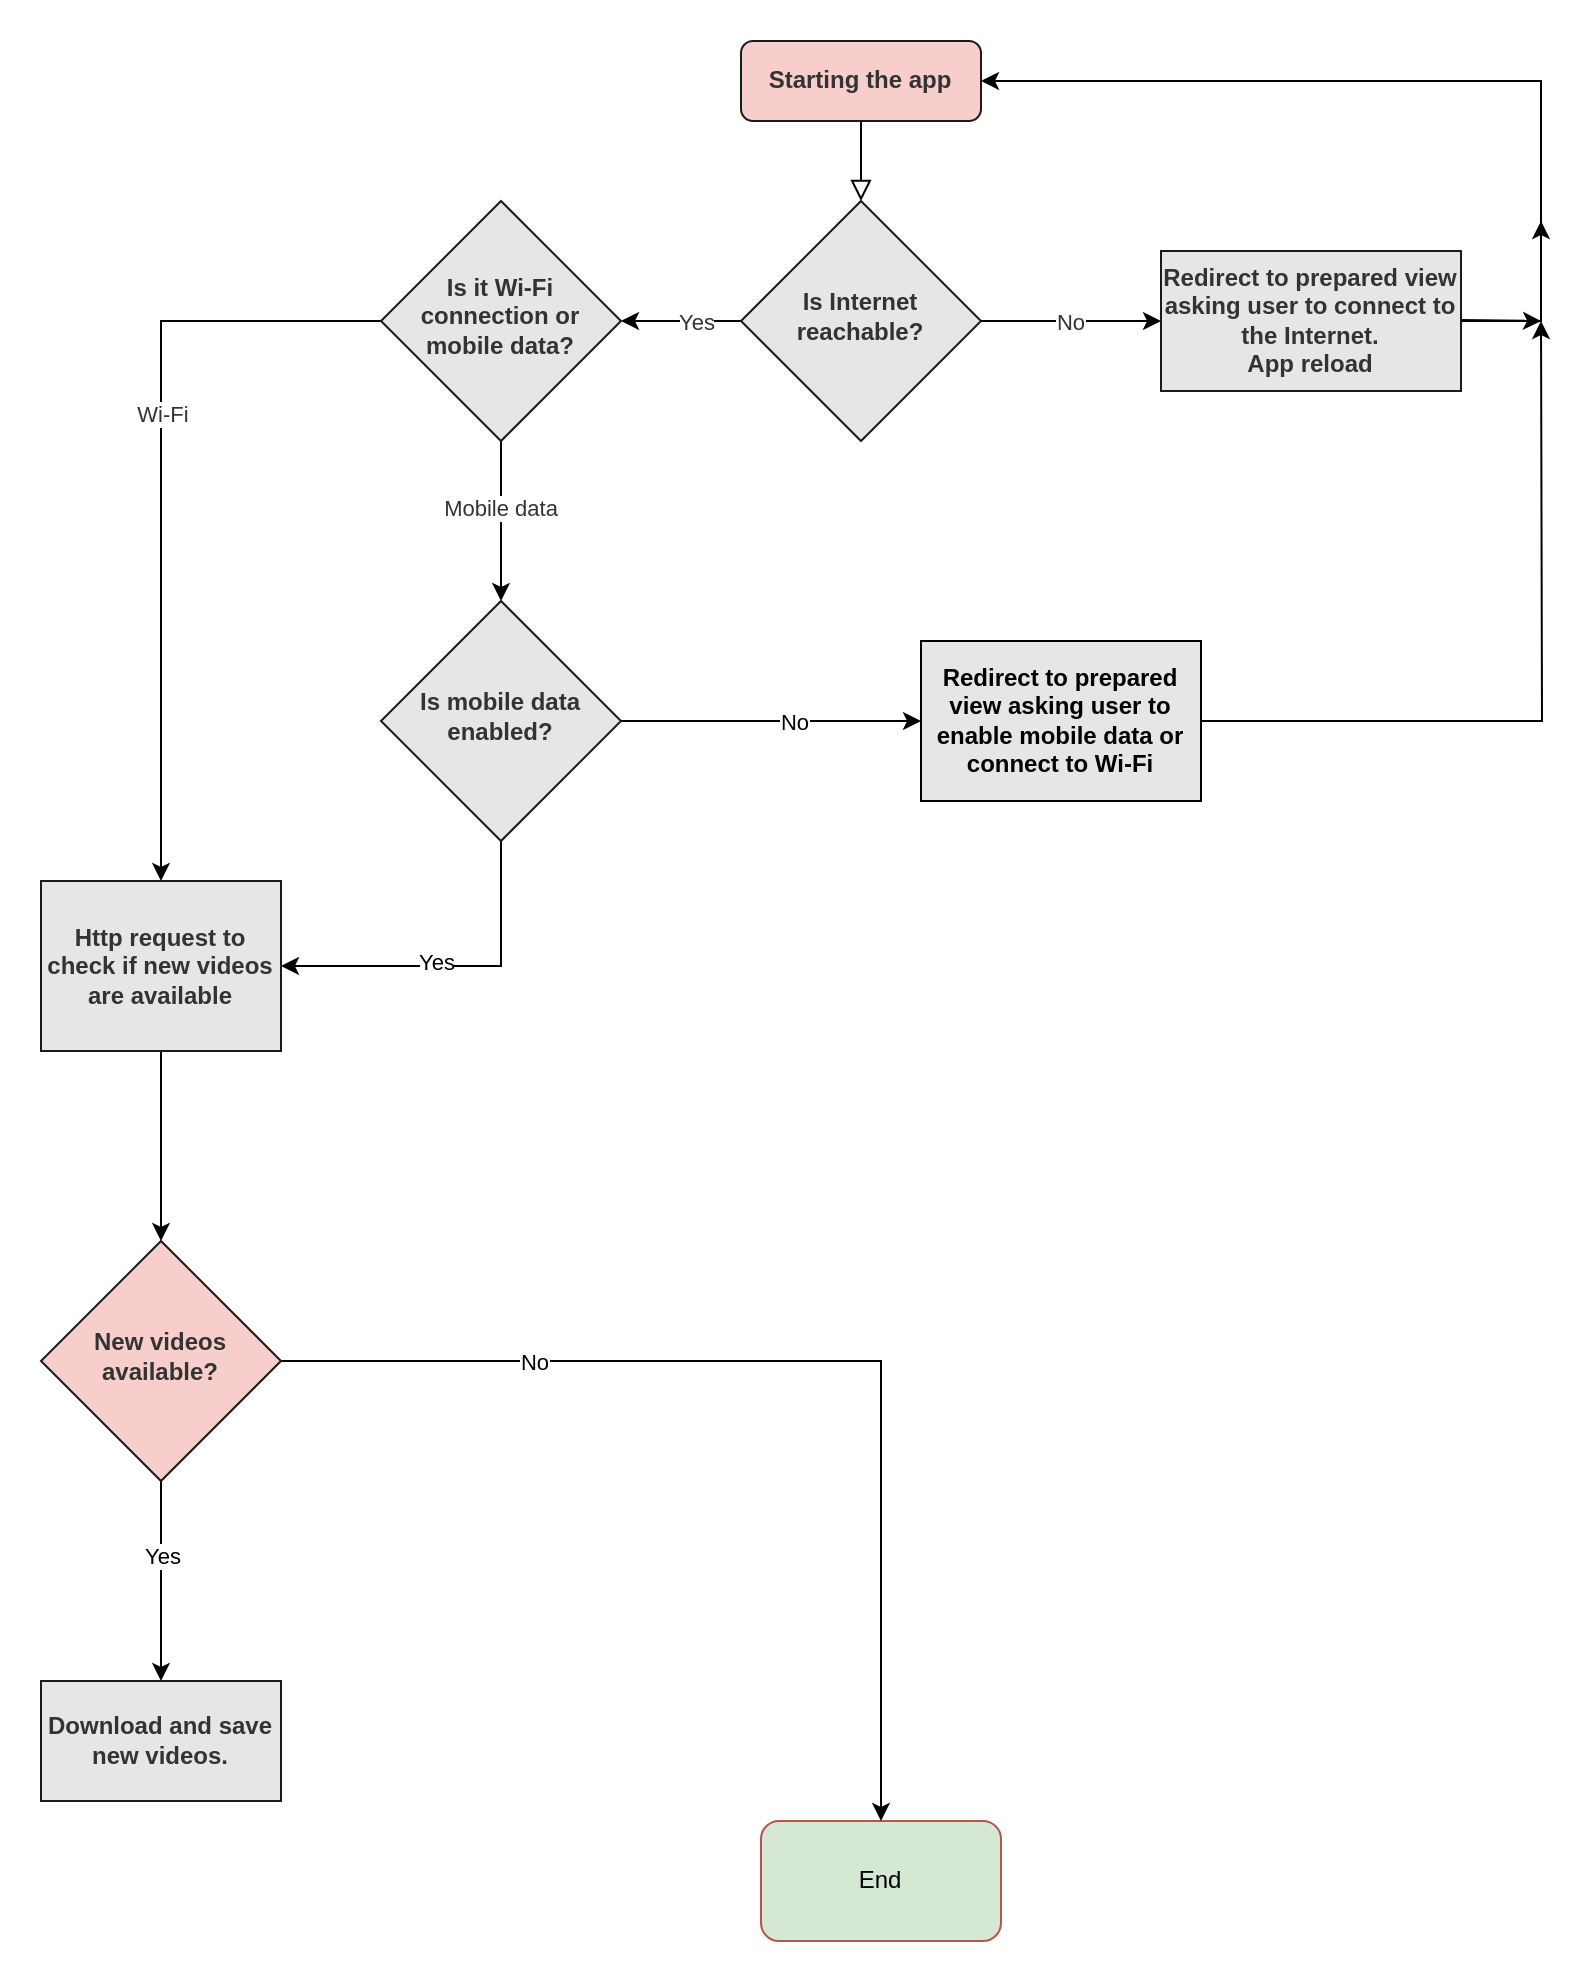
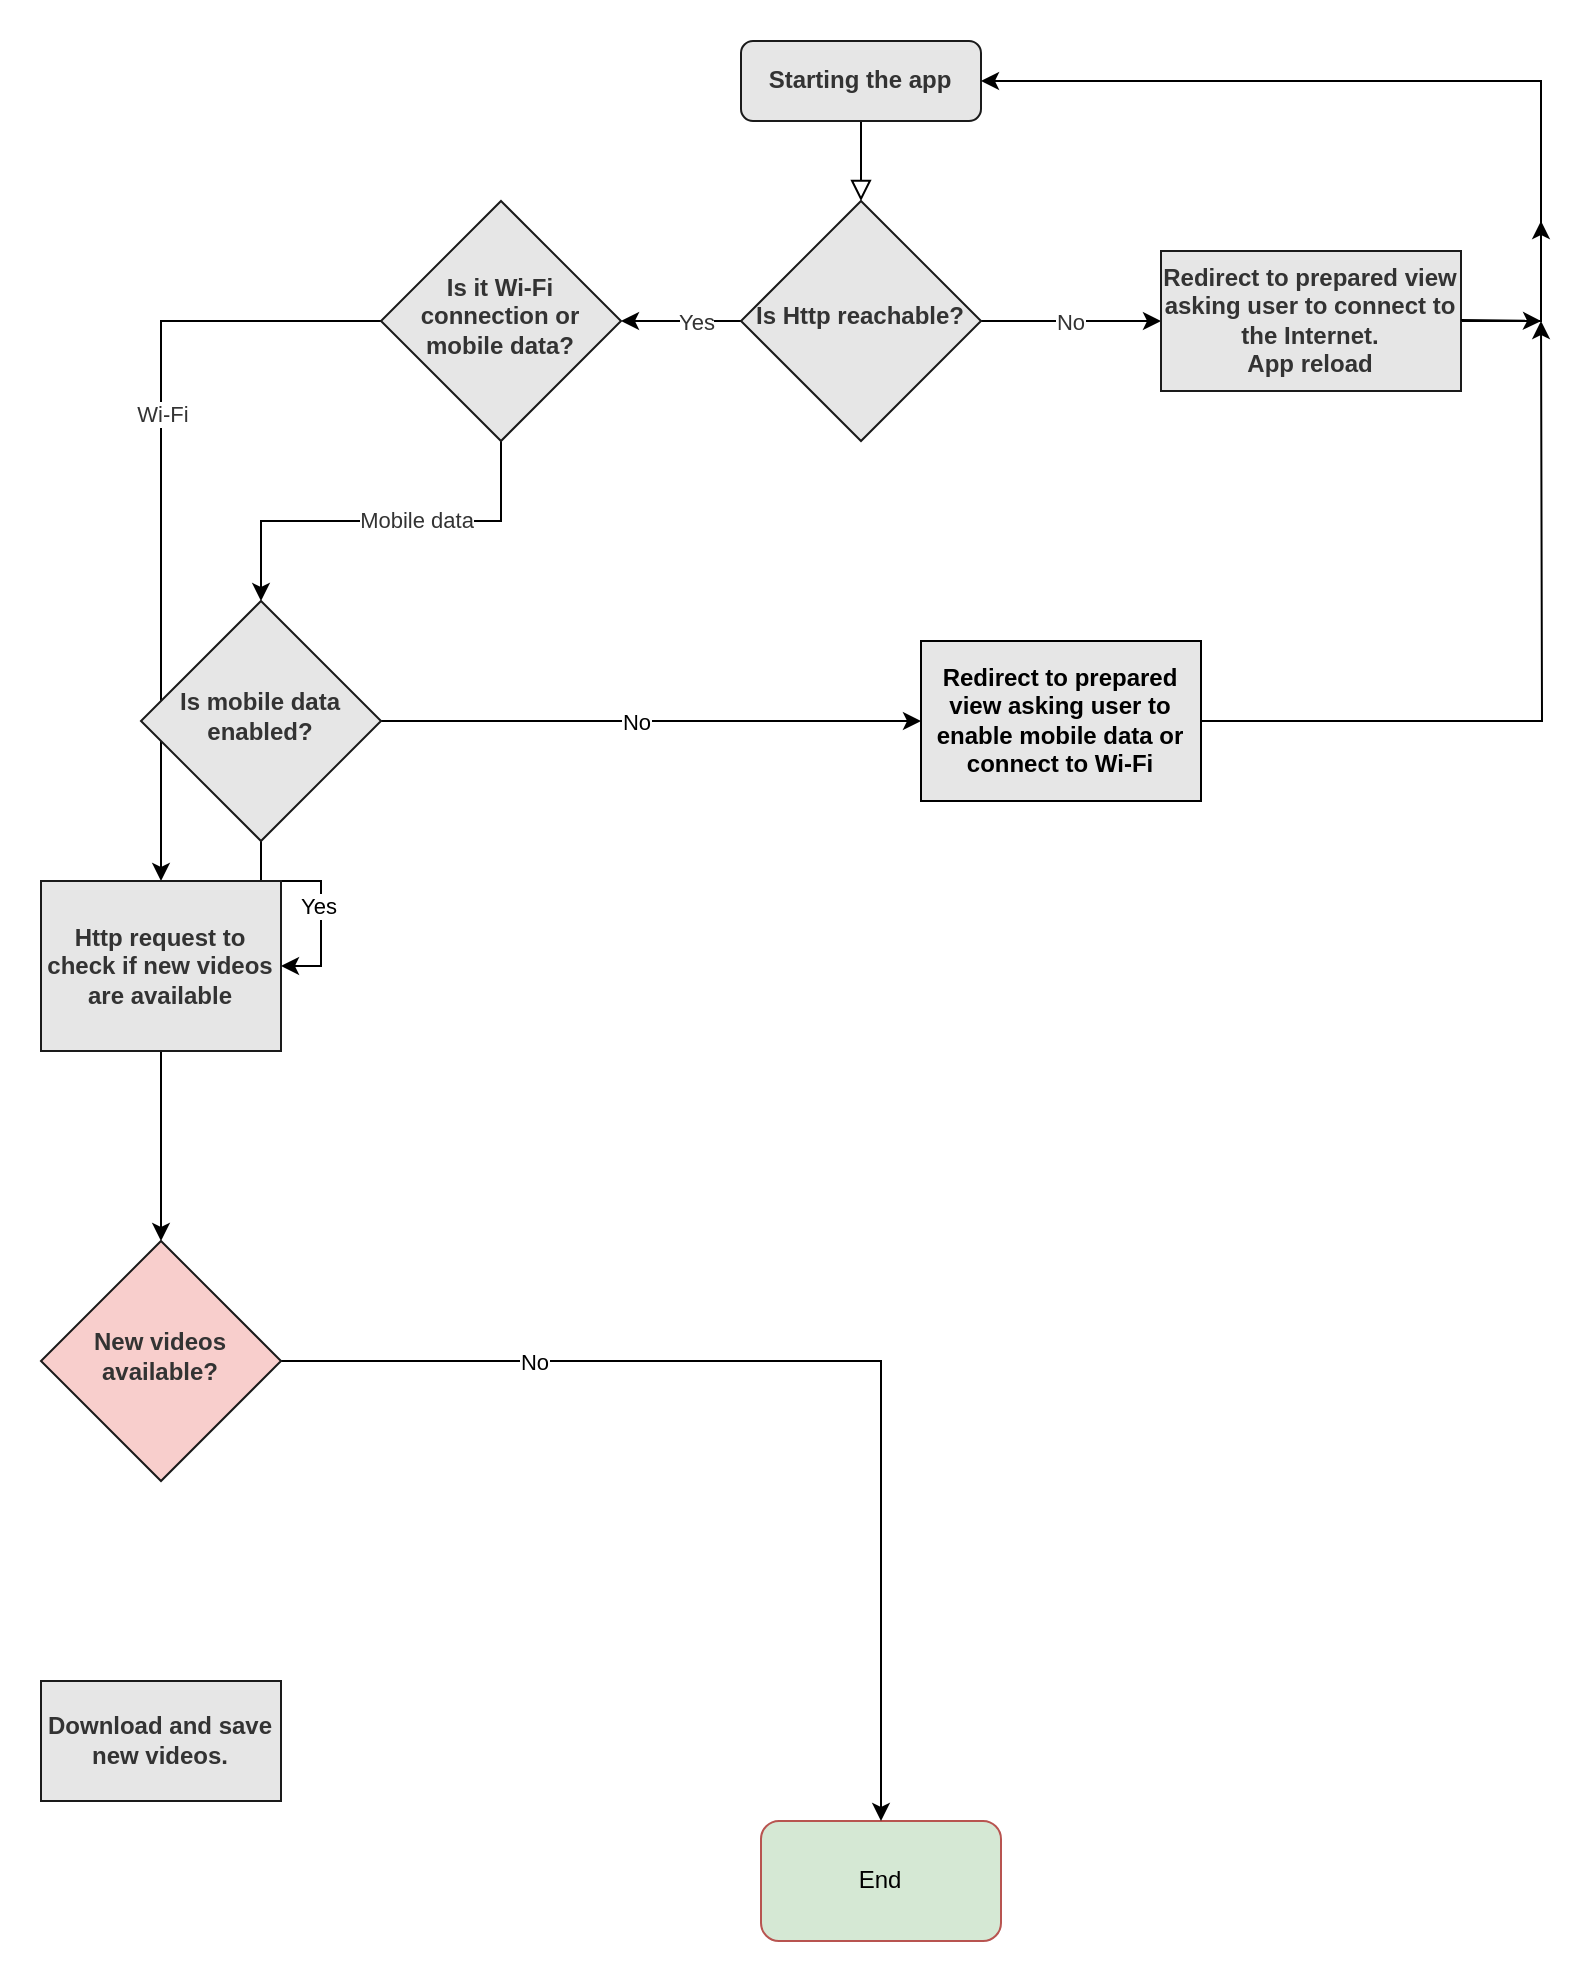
node "Starting the app": fillcolor #f8cecc -> #e6e6e6
node "Is Internet reachable?": label "Is Internet reachable?" -> "Is Http reachable?"
node "Is mobile data enabled?": moved (501, 721) -> (261, 721)
edge "New videos available?" -> "Download and save new videos.": removed, label "Yes"
